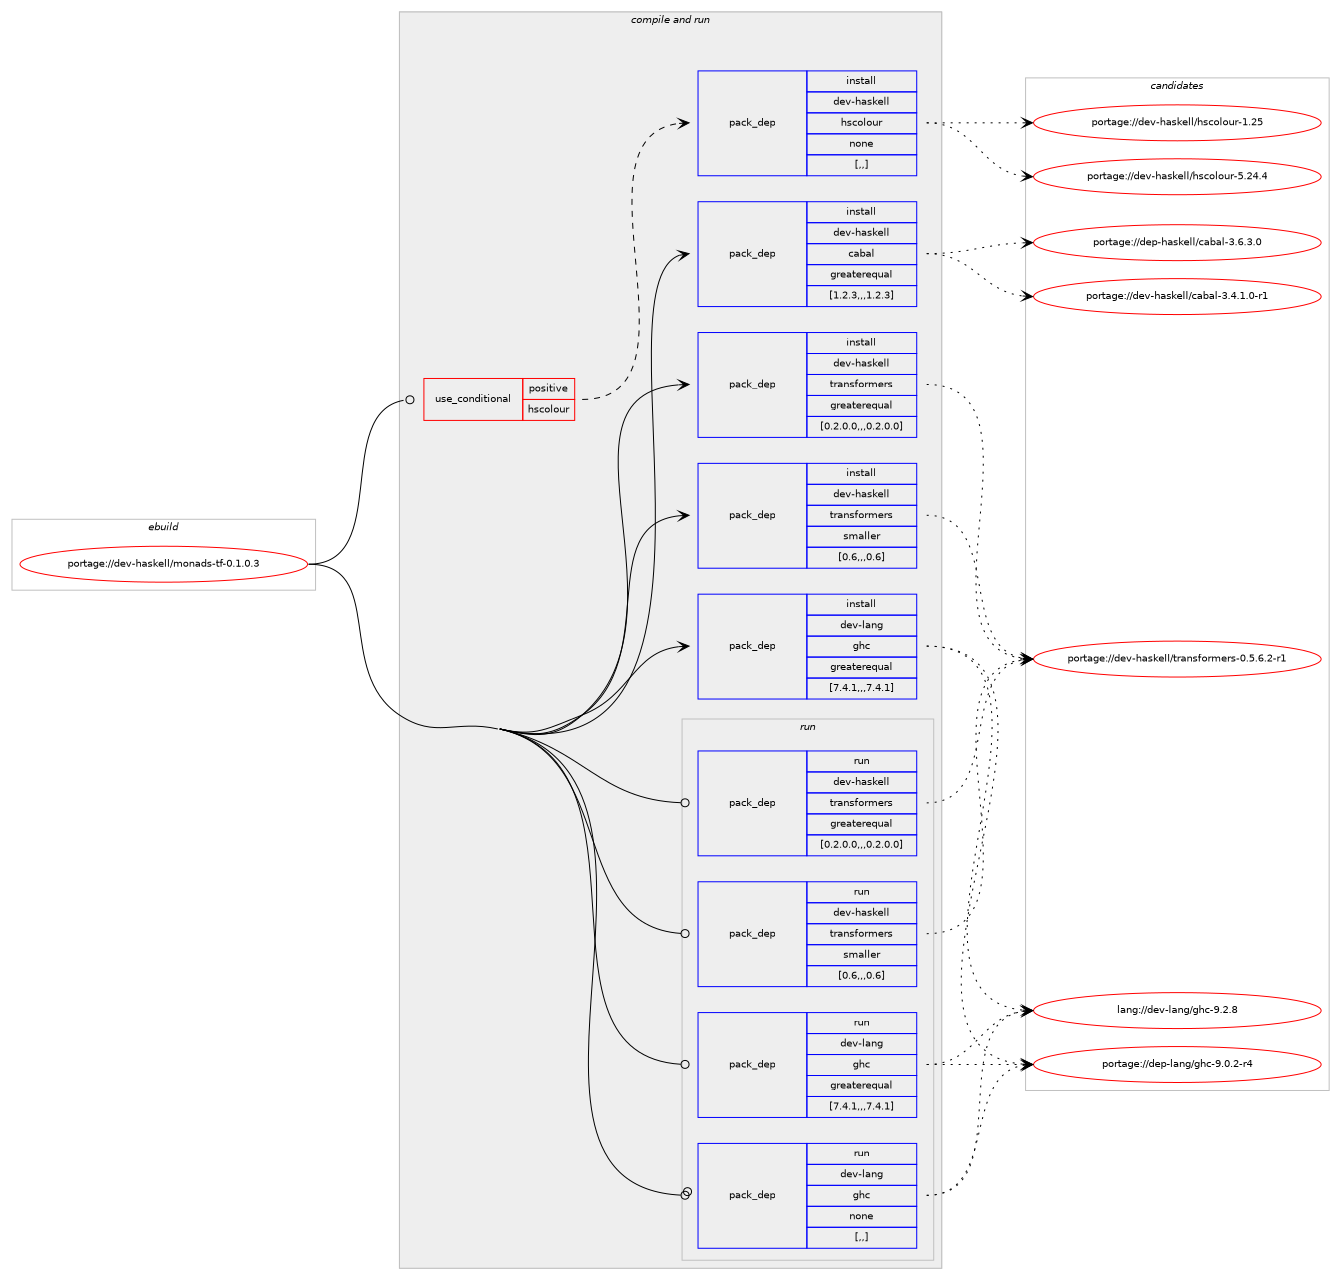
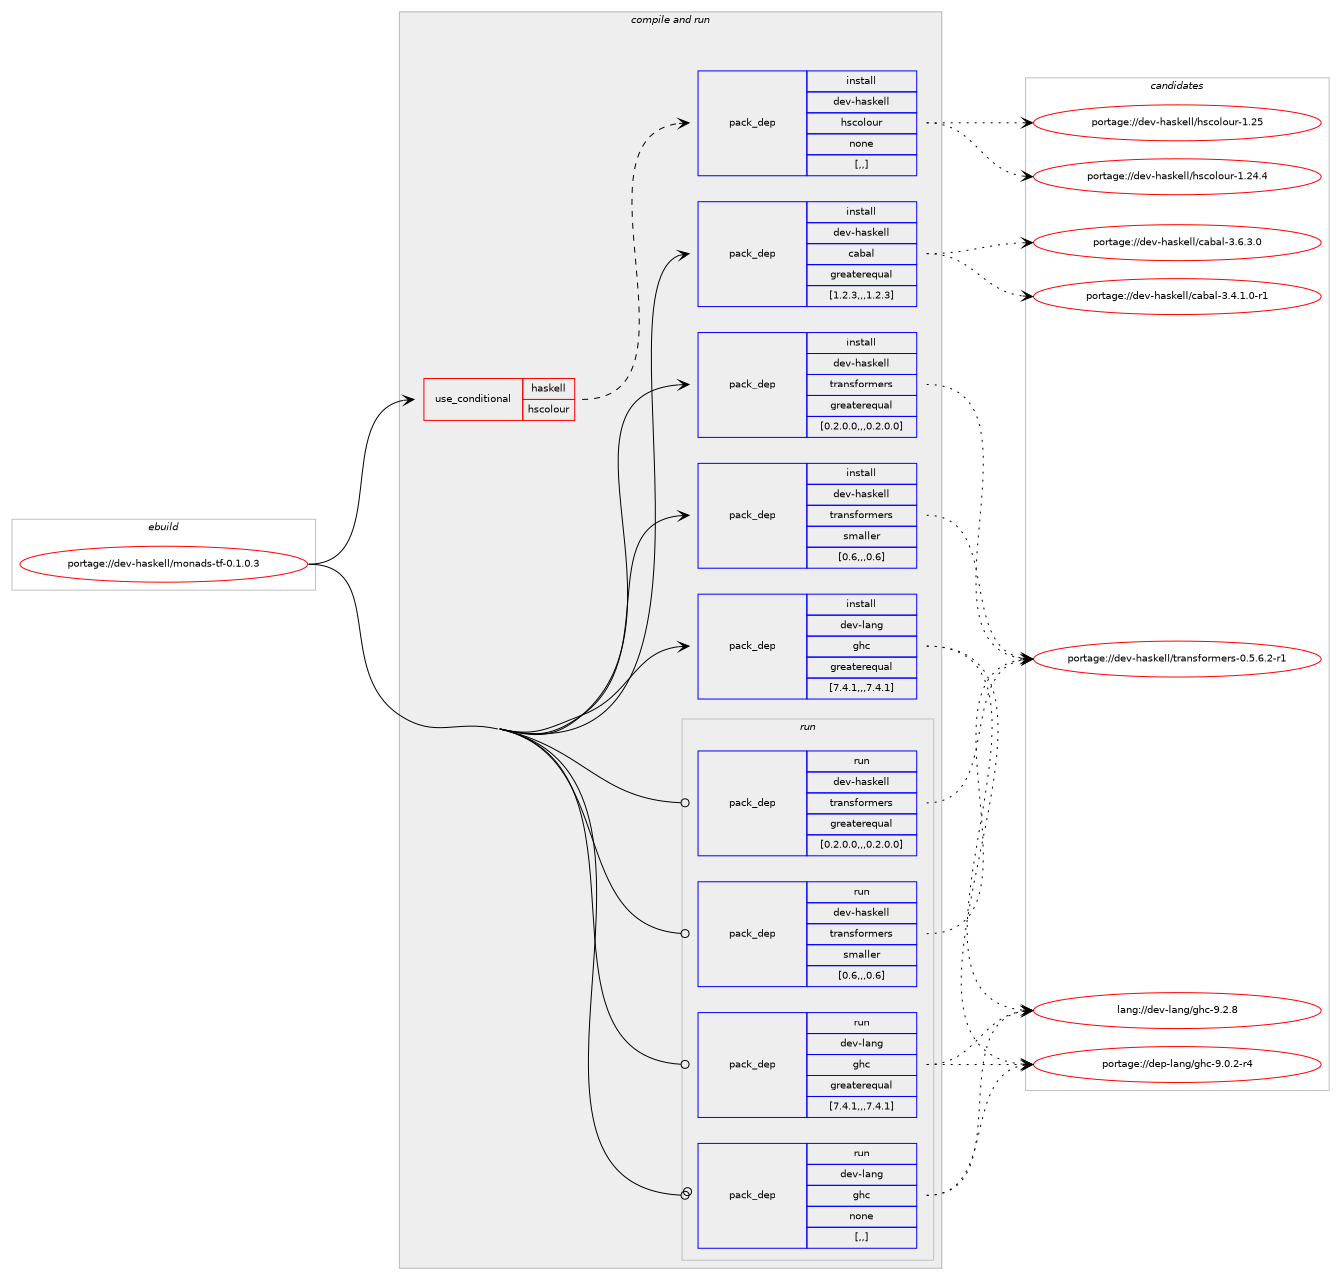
node "portage://dev-haskell/hscolour-5.24.4": label "portage://dev-haskell/hscolour-5.24.4" -> "portage://dev-haskell/hscolour-1.24.4"
node "portage://dep-haskell/cabal-3.6.3.0": label "portage://dep-haskell/cabal-3.6.3.0" -> "portage://dev-haskell/cabal-3.6.3.0"
node "use_conditional": text "positive" -> "haskell"
edge "portage://dev-haskell/monads-tf-0.1.0.3" -> "use_conditional": arrowhead odot -> vee
